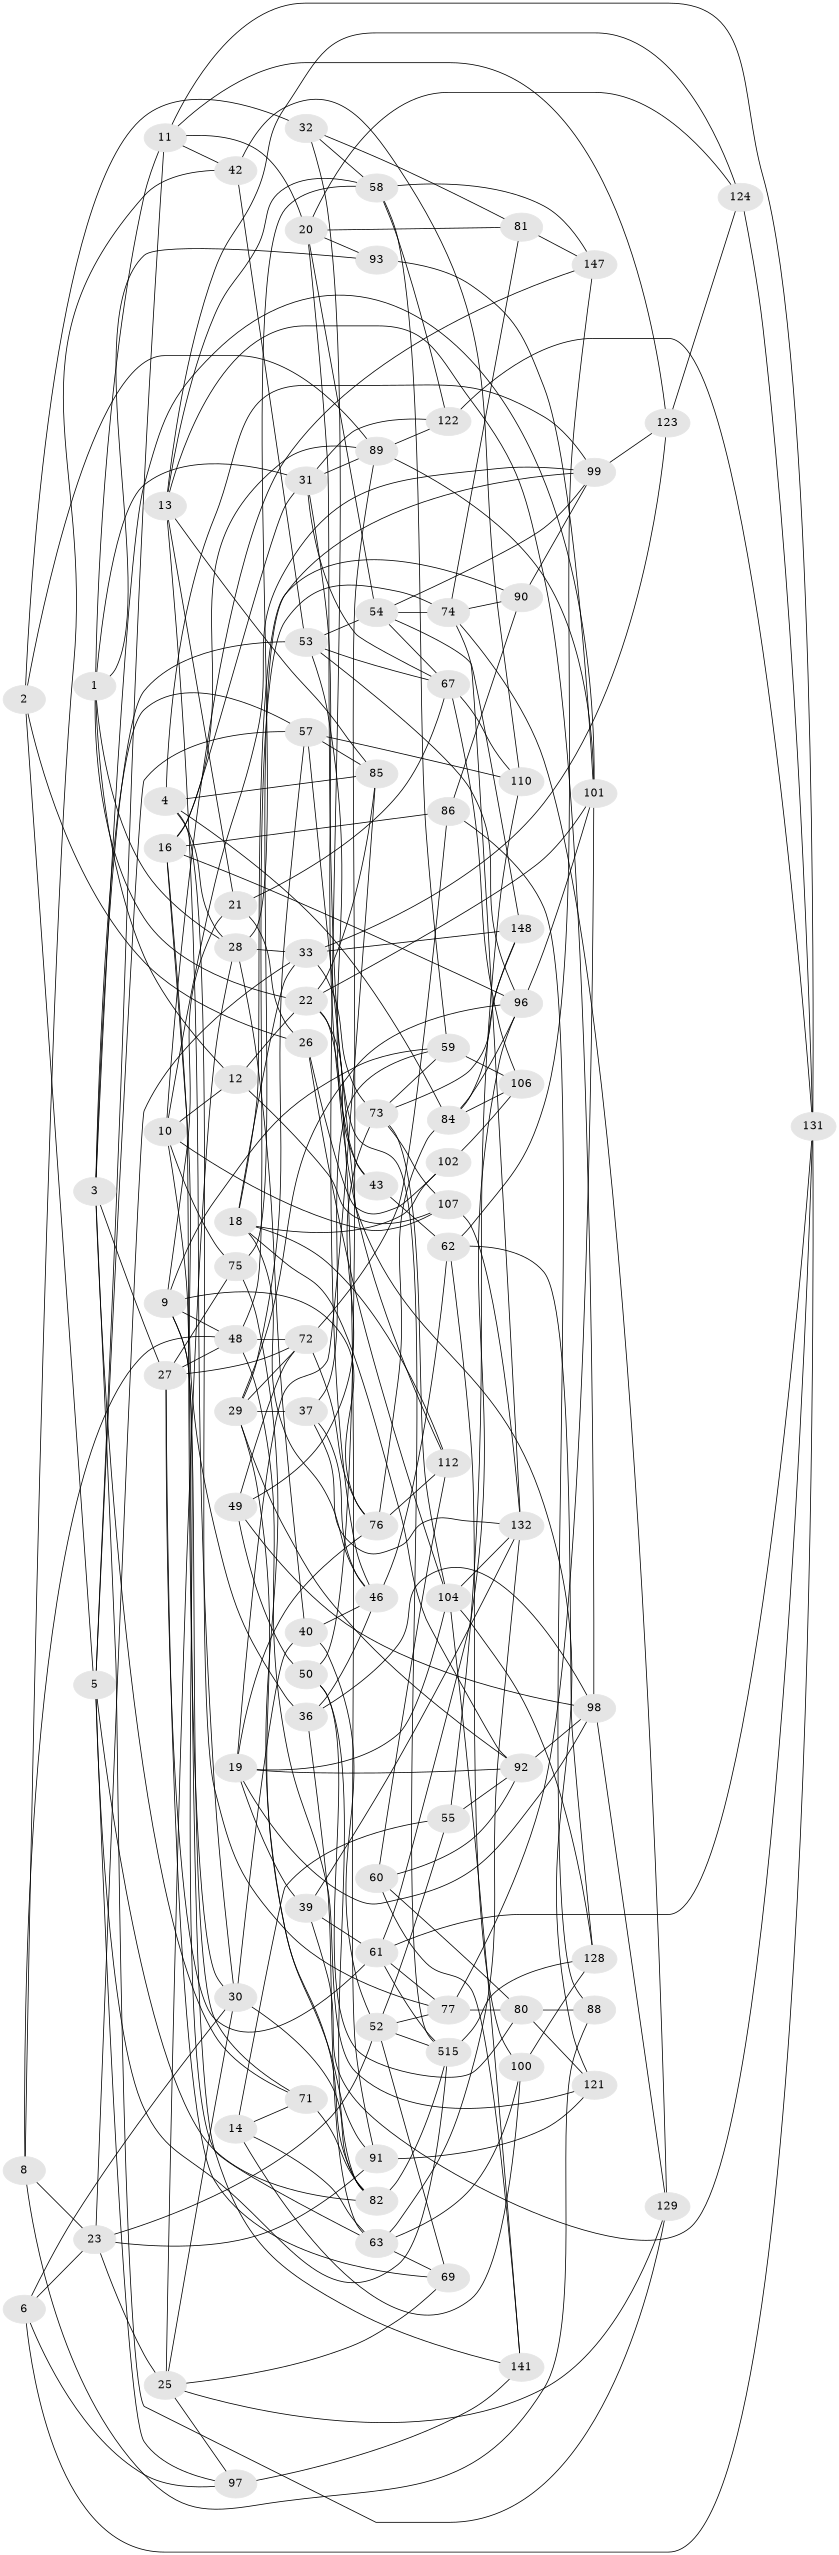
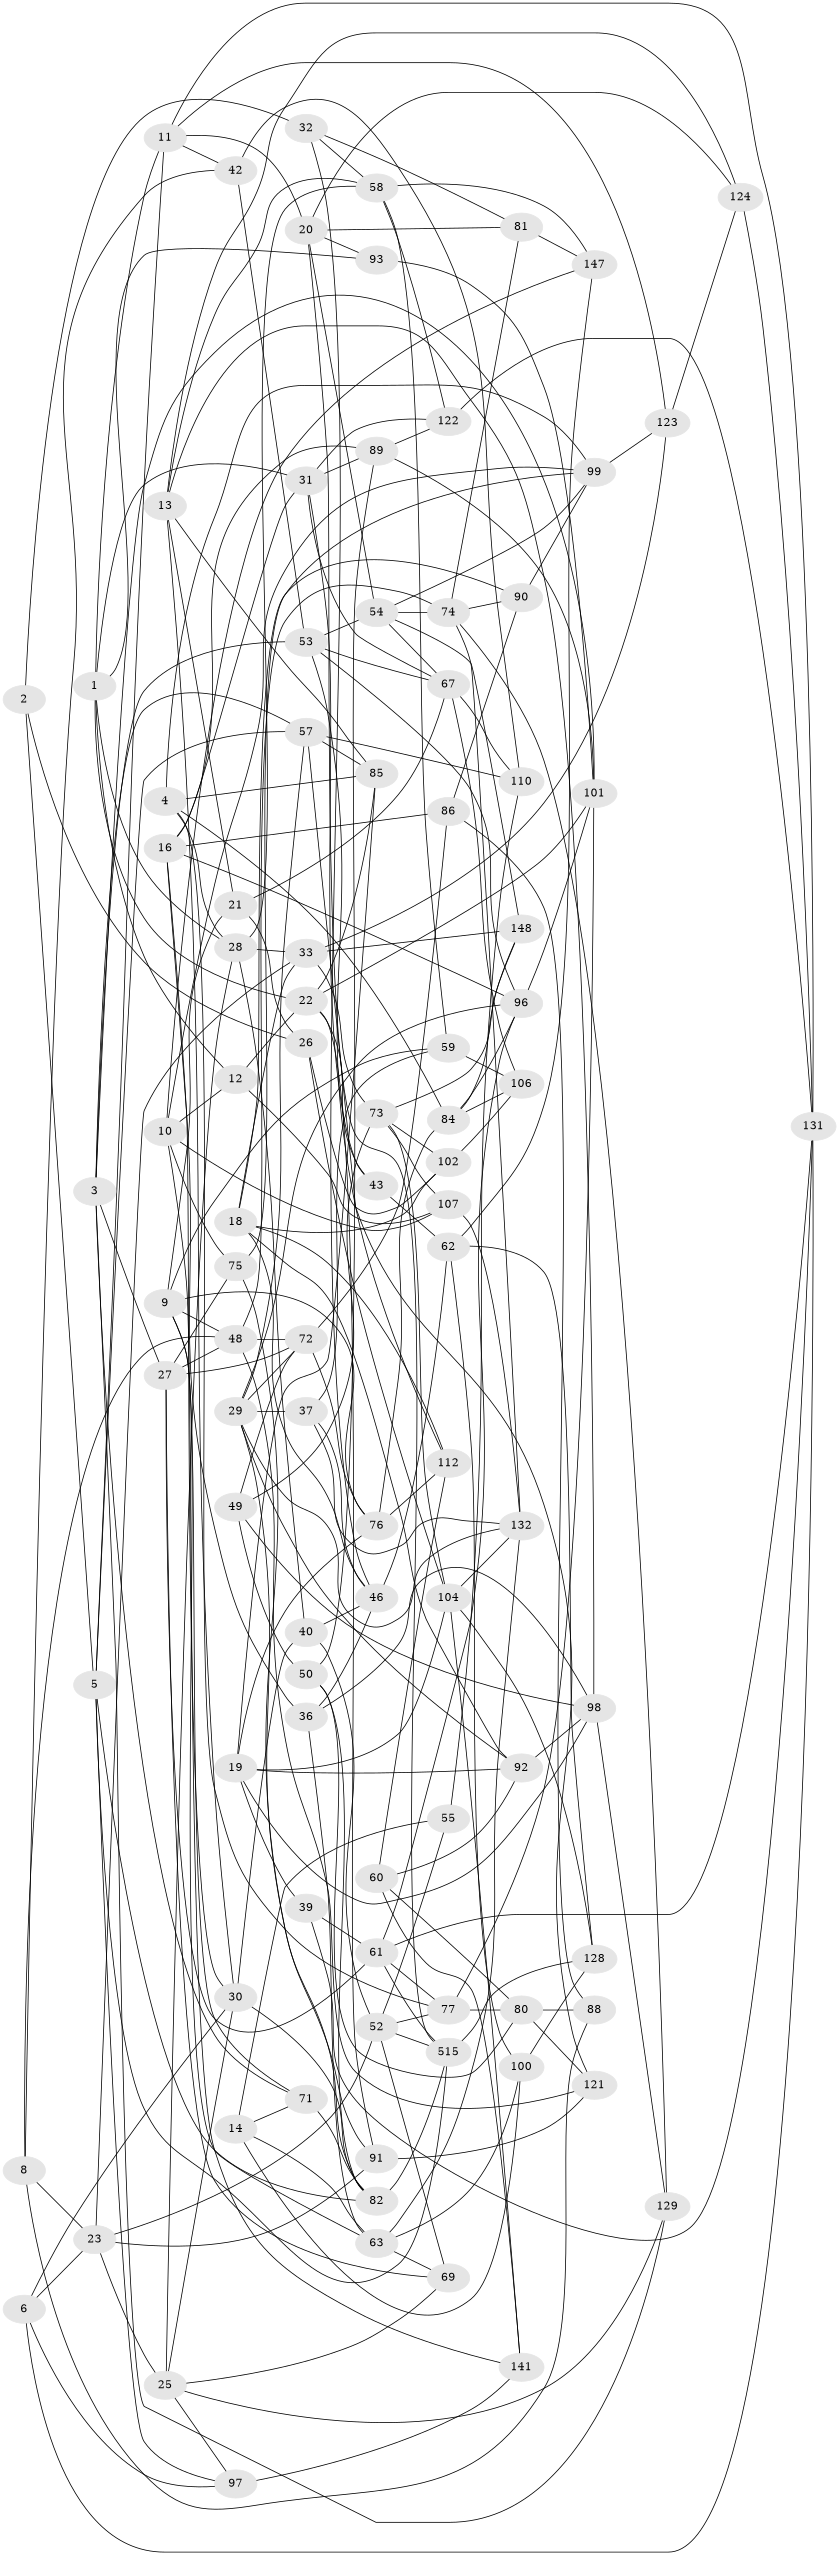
edge "89" -- "2": removed
edge "59" -- "73": now "102" -- "73"
edge "132" -- "39": now "132" -- "29"
edge "92" -- "55": removed
